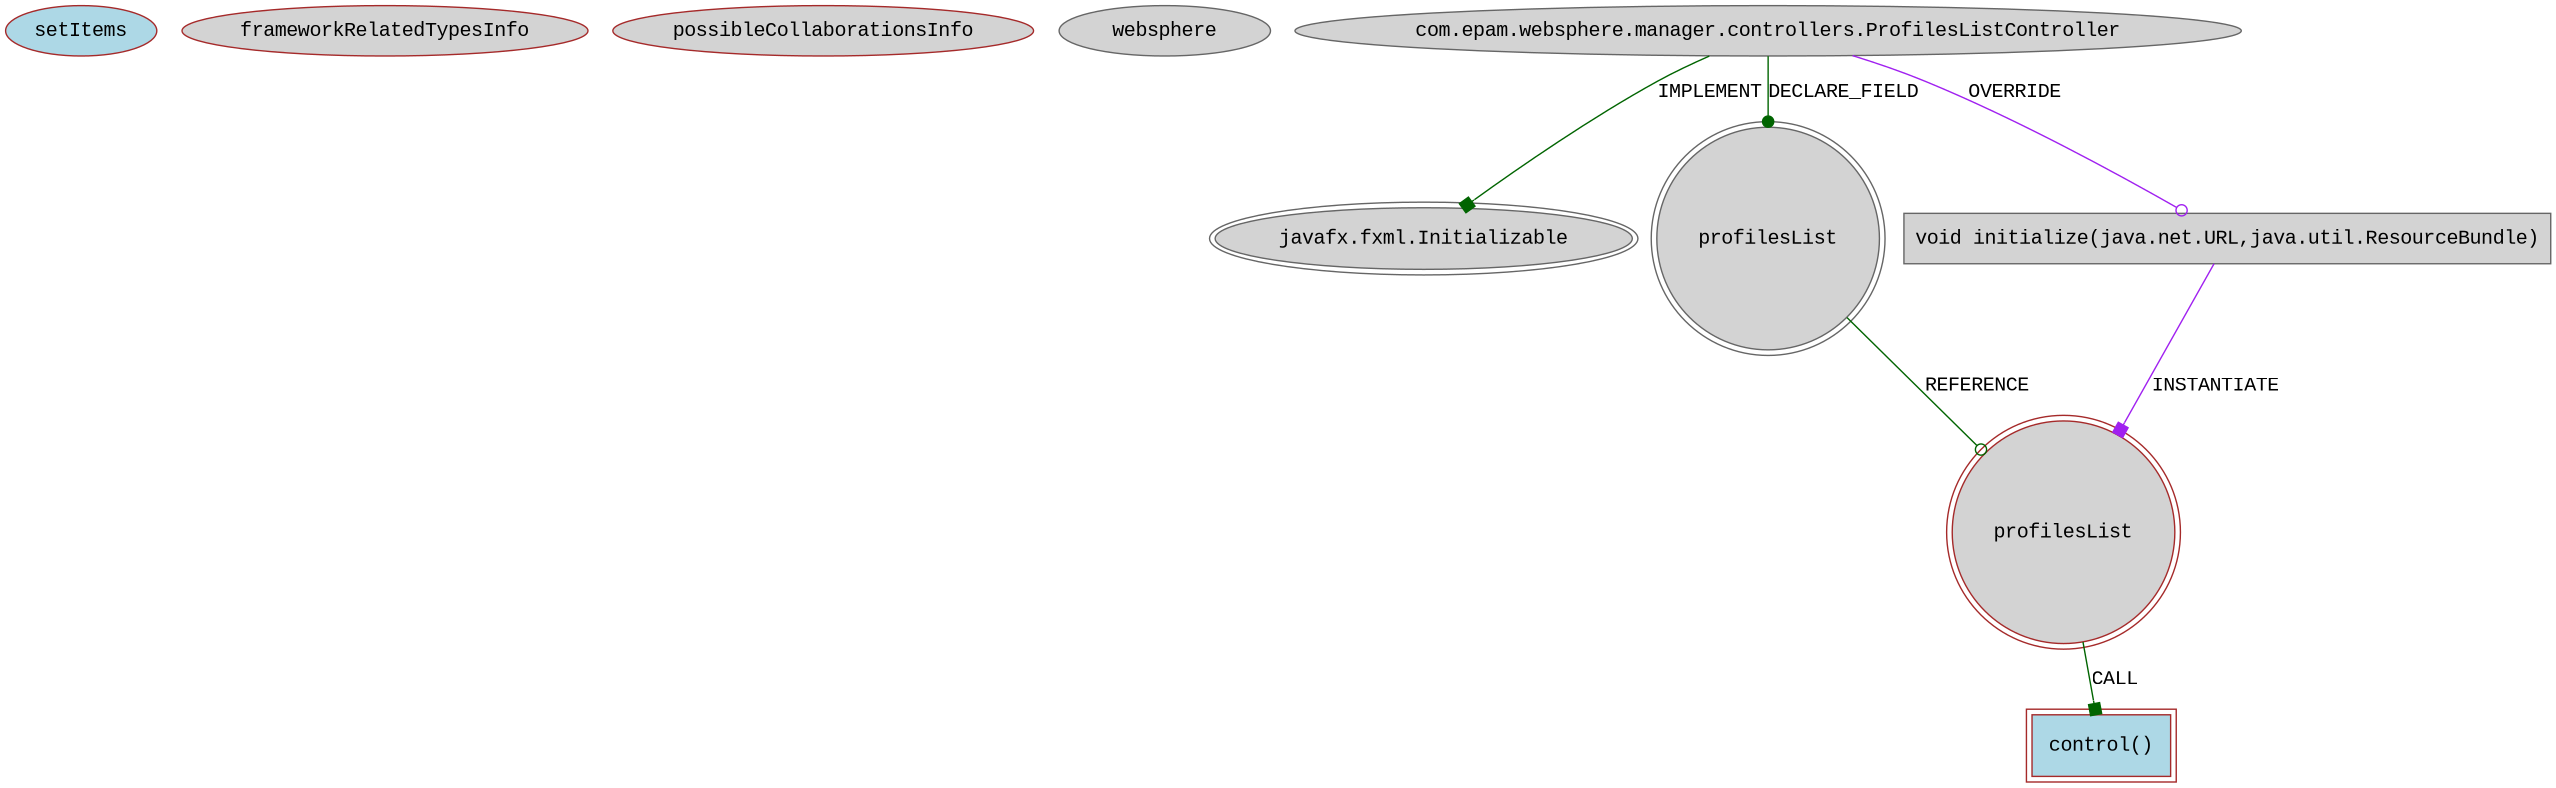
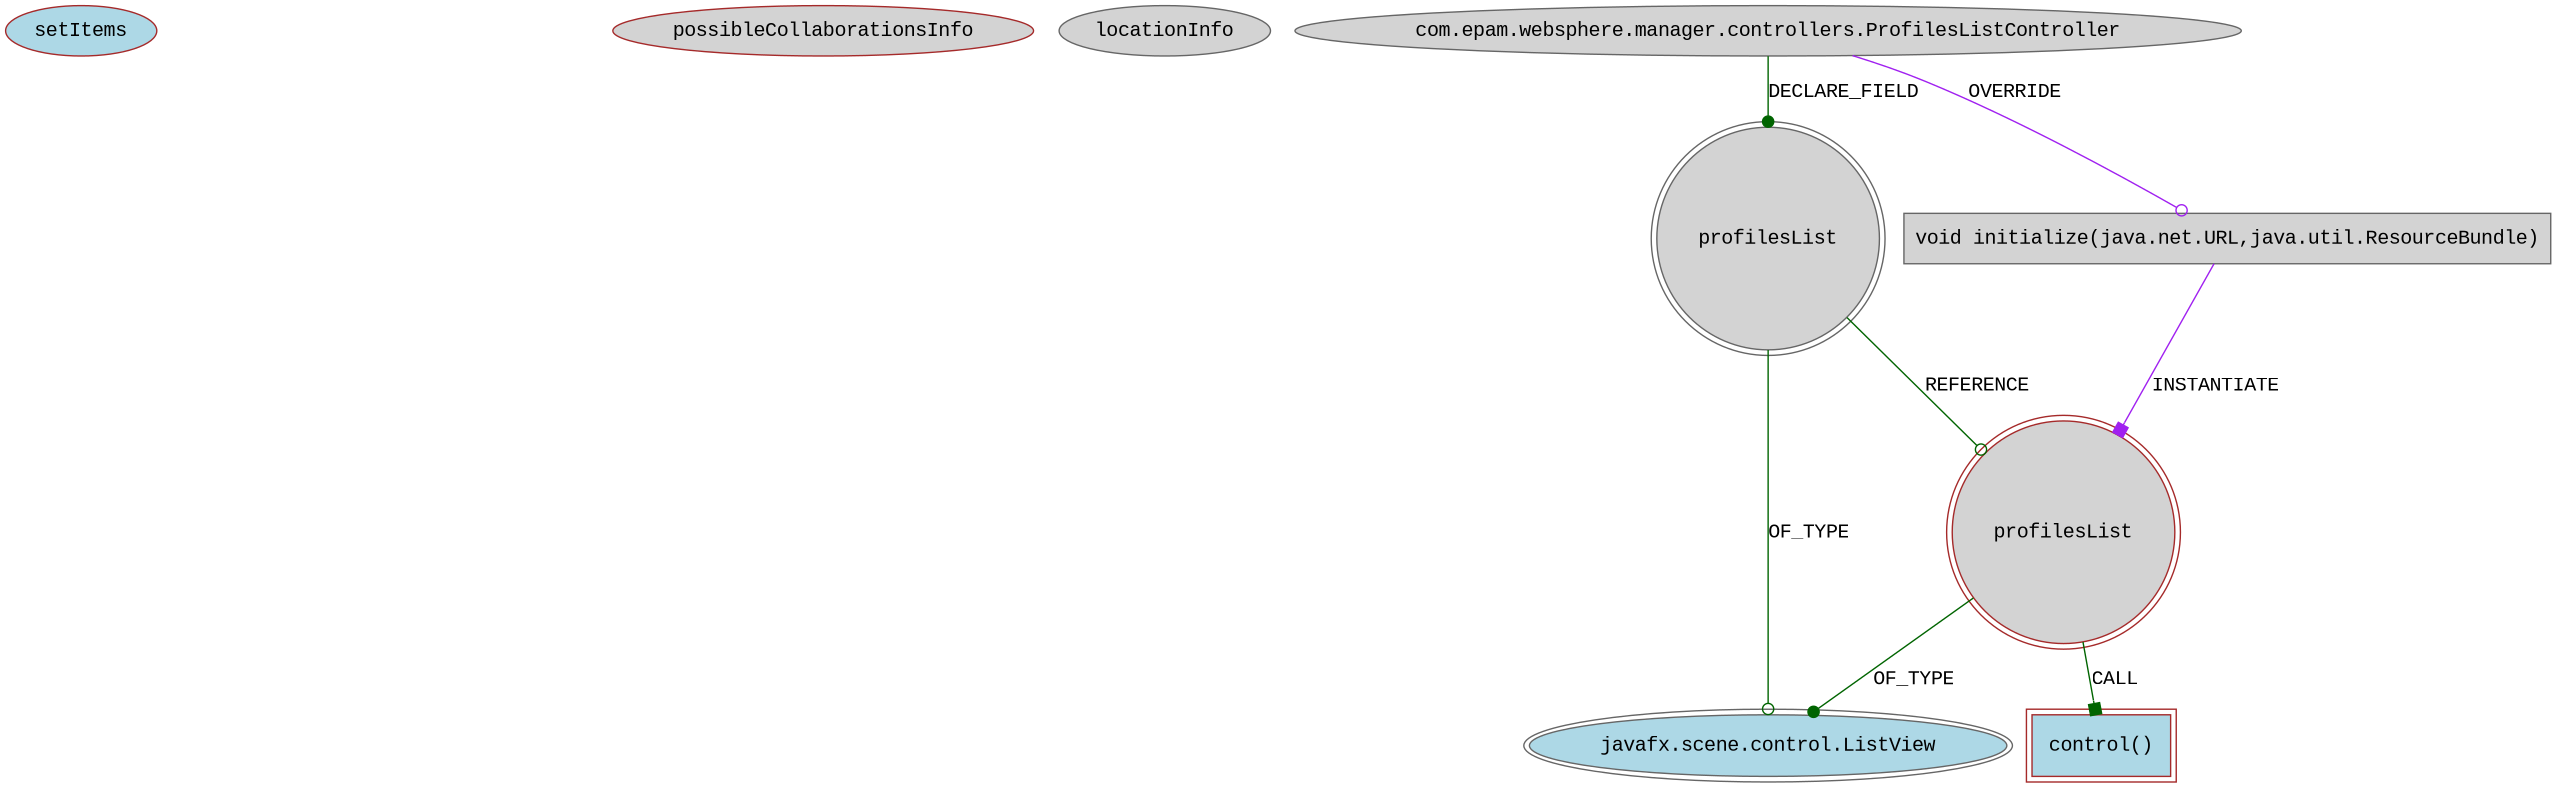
node "frameworkRelatedTypesInfo": removed
node "websphere": label "websphere" -> "locationInfo"
node "javafx.fxml.Initializable": removed
node "javafx.scene.control.ListView": added
